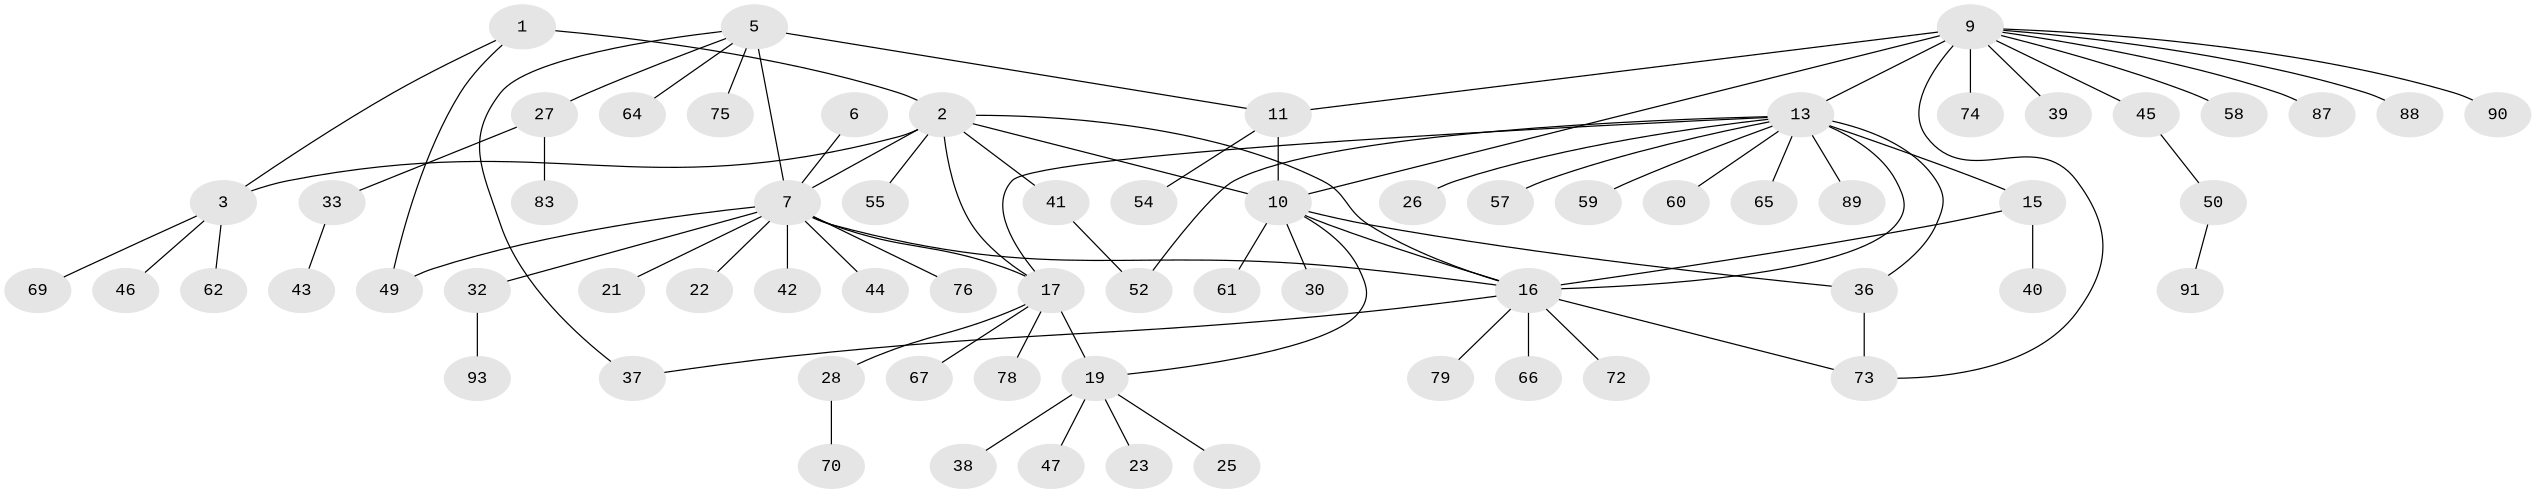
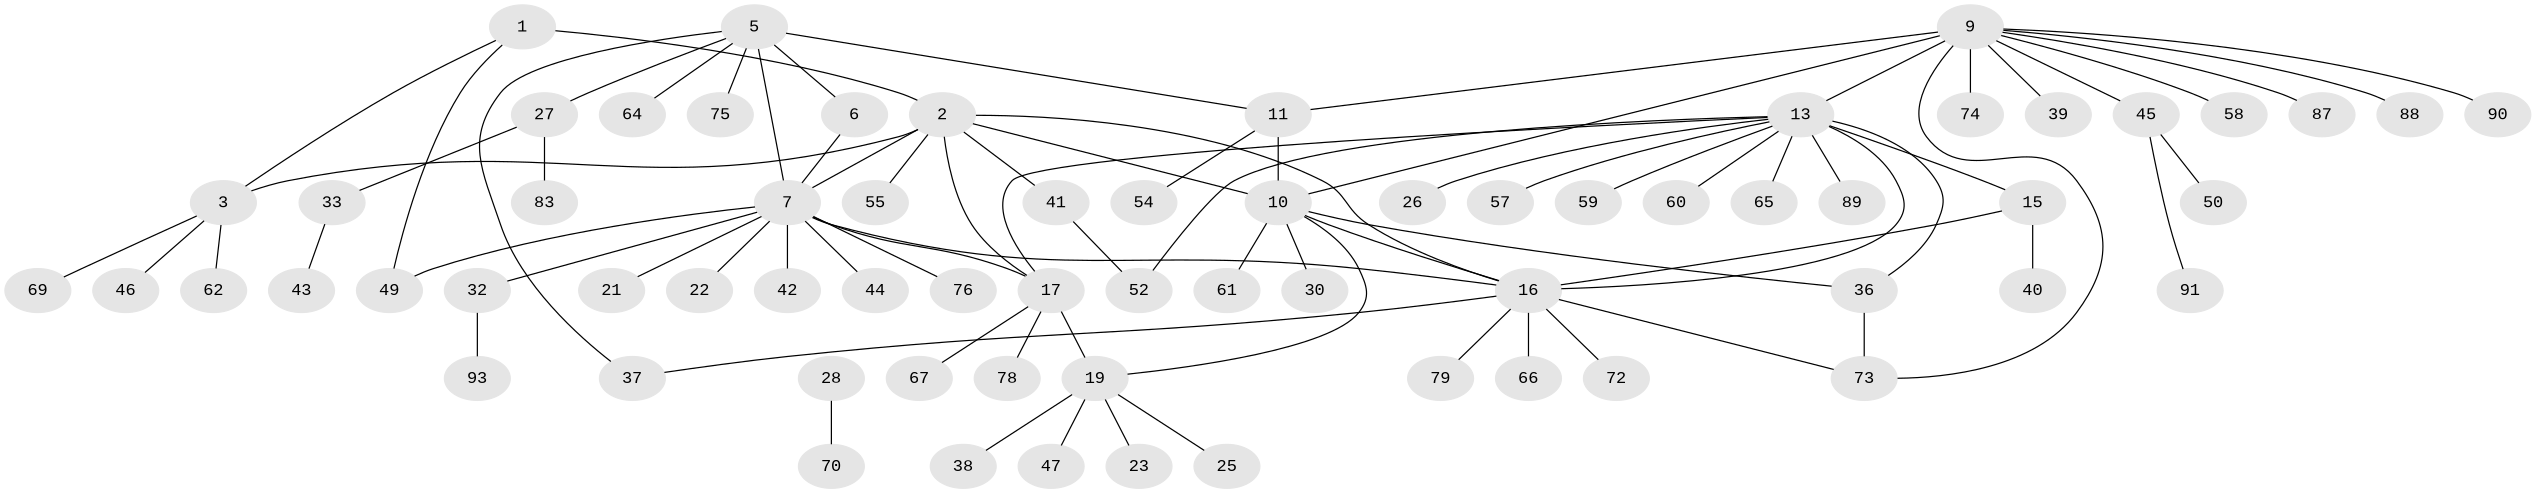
edge "5" -- "6": added
edge "50" -- "91": now "45" -- "91"
edge "17" -- "28": removed
